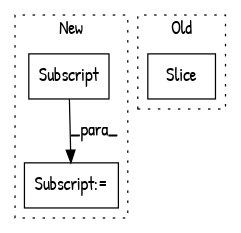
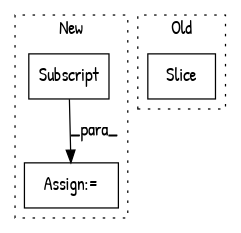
node "Subscript:=": label "Subscript:=" -> "Assign:="
